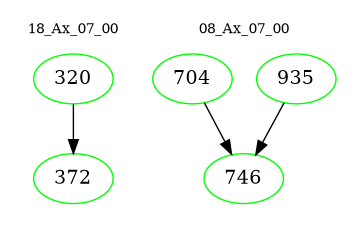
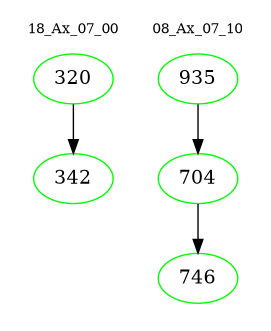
cluster "08_Ax_07_00": label "08_Ax_07_00" -> "08_Ax_07_10"
edge "935" -> "746": now "935" -> "704"
node "372": label "372" -> "342"
